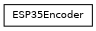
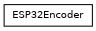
node "ESP35Encoder": label "ESP35Encoder" -> "ESP32Encoder"
